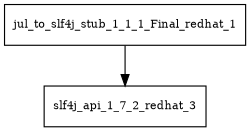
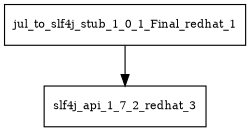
node "jul_to_slf4j_stub_1_1_1_Final_redhat_1": label "jul_to_slf4j_stub_1_1_1_Final_redhat_1" -> "jul_to_slf4j_stub_1_0_1_Final_redhat_1"
